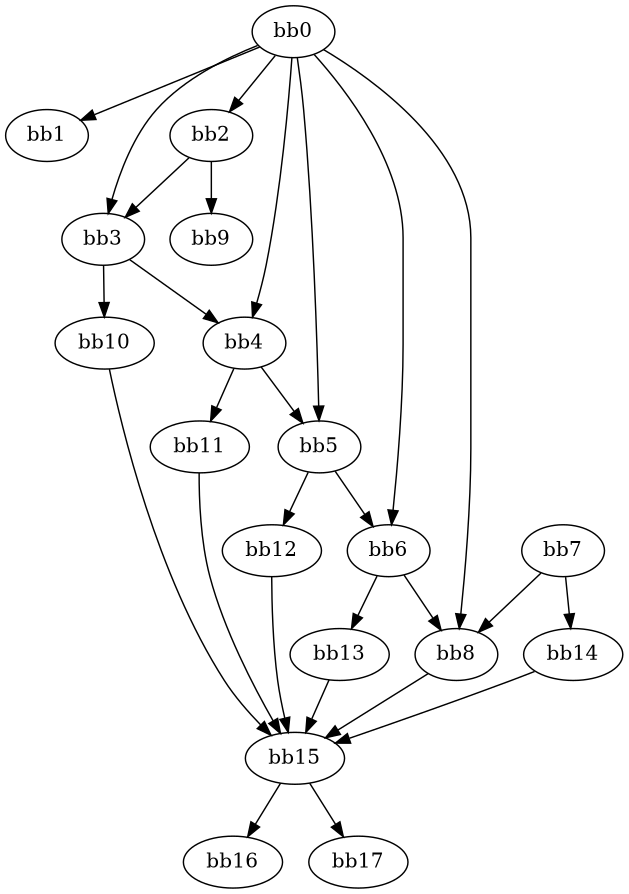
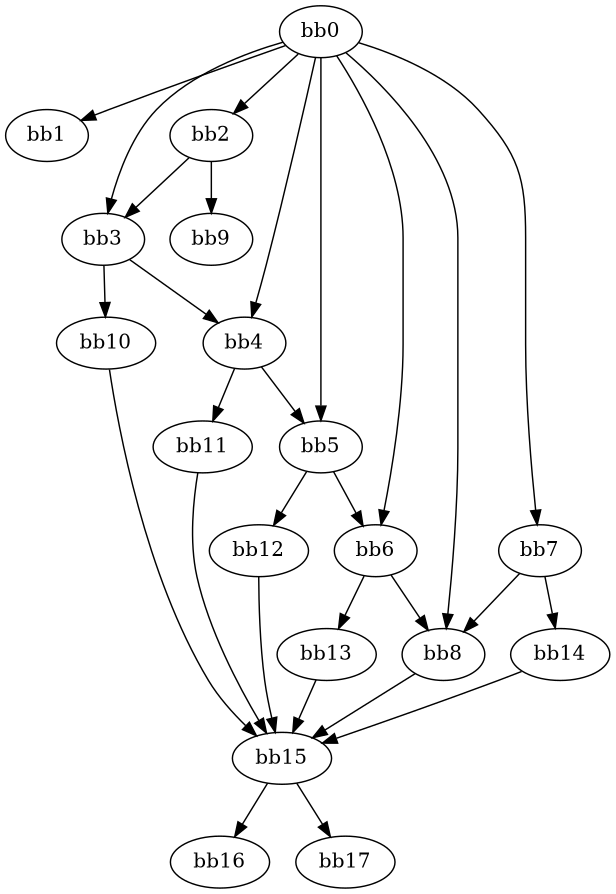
edge "bb0" -> "bb7": added
